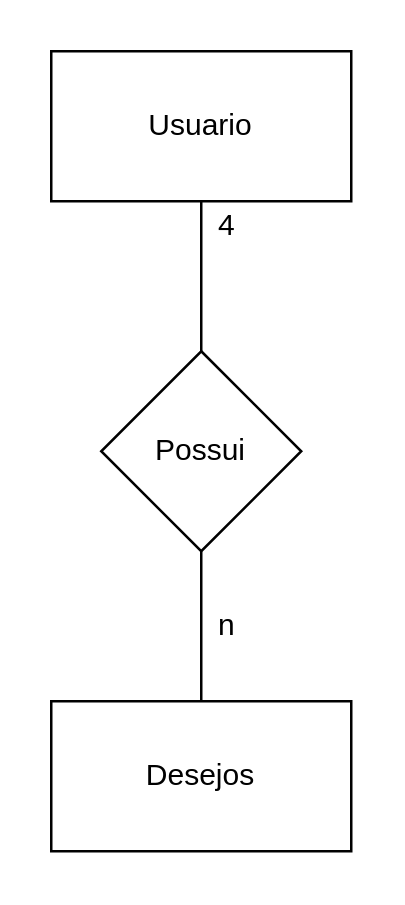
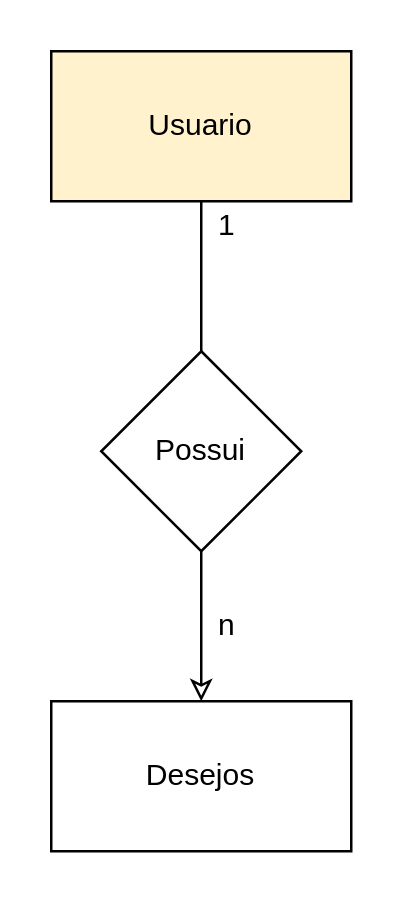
node "Usuario": fillcolor #ffffff -> #fff2cc
node "4": label "4" -> "1"
edge "Possui" -- "Desejos": arrowhead none -> classic
